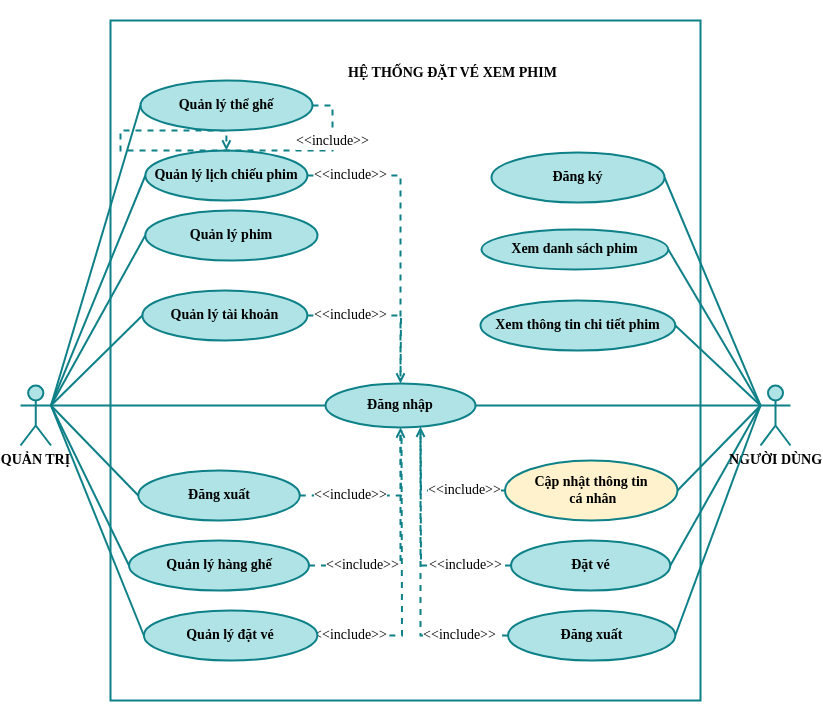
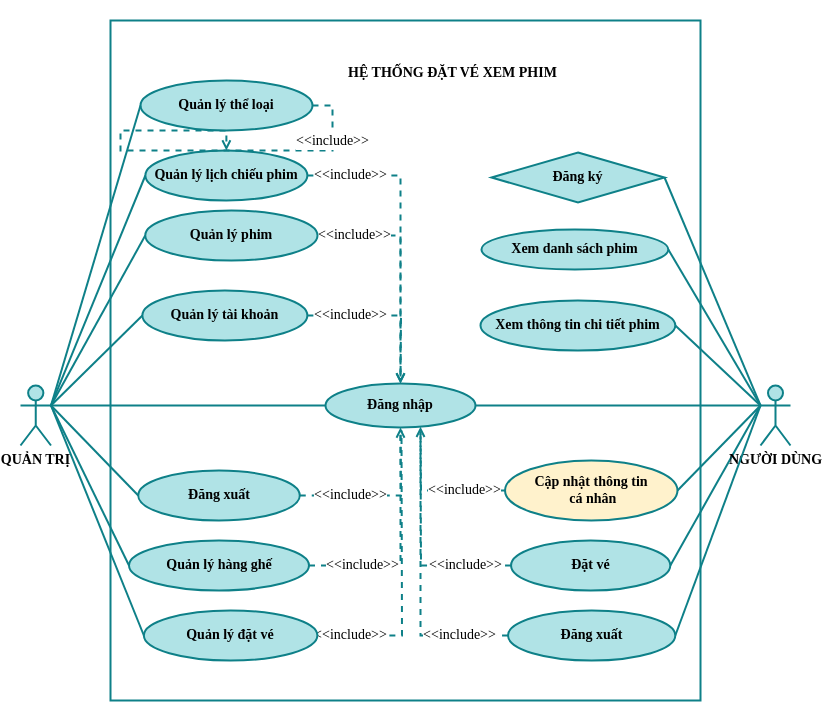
node "Quản lý thể ghế": label "Quản lý thể ghế" -> "Quản lý thể loại"
node "Đăng ký": shape ellipse -> diamond
edge "Quản lý phim" -> "Đăng nhập": added, label "<<include>>"
